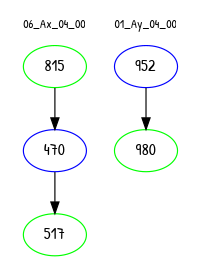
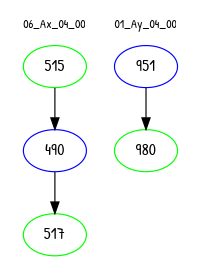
node "815": label "815" -> "515"
node "952": label "952" -> "951"
node "470": label "470" -> "490"
